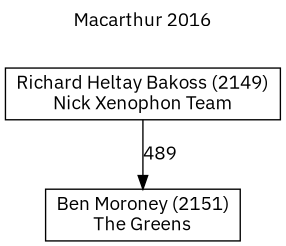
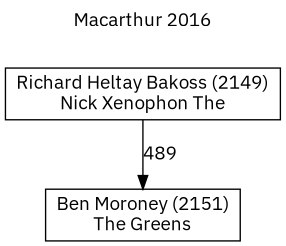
node "Richard Heltay Bakoss (2149) Nick Xenophon Team": label "Richard Heltay Bakoss (2149) Nick Xenophon Team" -> "Richard Heltay Bakoss (2149) Nick Xenophon The"
